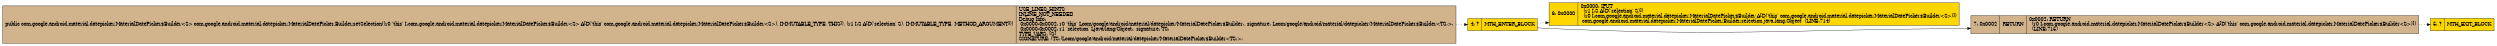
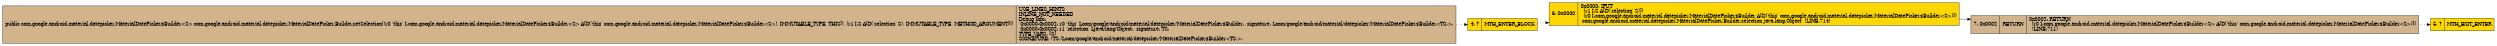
node "5: ?": text "MTH_EXIT_BLOCK" -> "MTH_EXIT_ENTER"
node "7: 0x0002": text "(LINE:715)" -> "(LINE:711)"
edge "4: ?" -> "7: 0x0002": now "6: 0x0000" -> "7: 0x0002"
